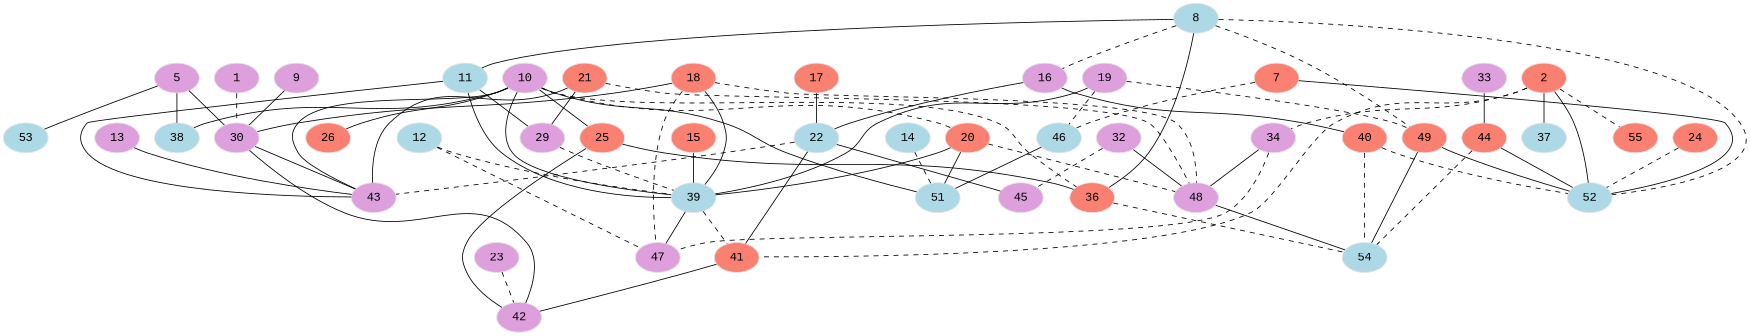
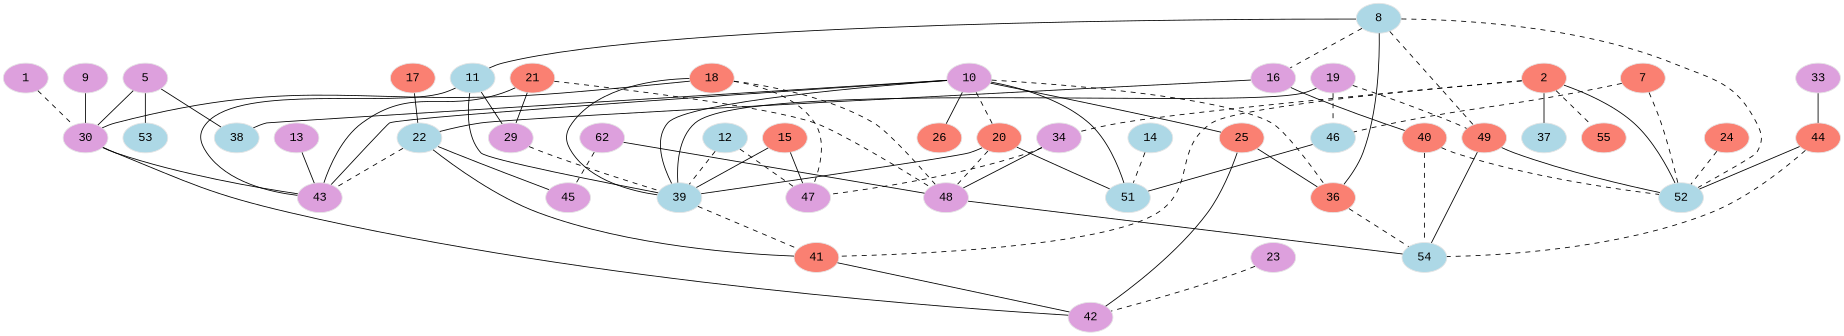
edge "7" -- "52": style solid -> dashed
node "32": label "32" -> "62"
edge "39" -- "47": now "15" -- "47"
